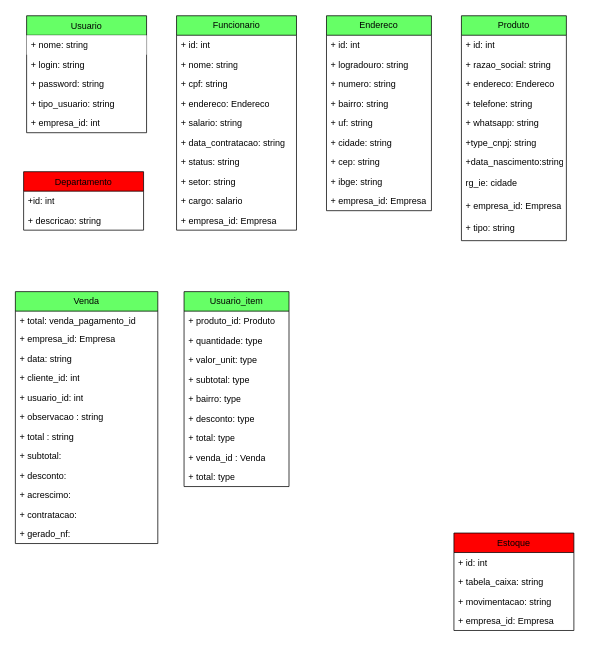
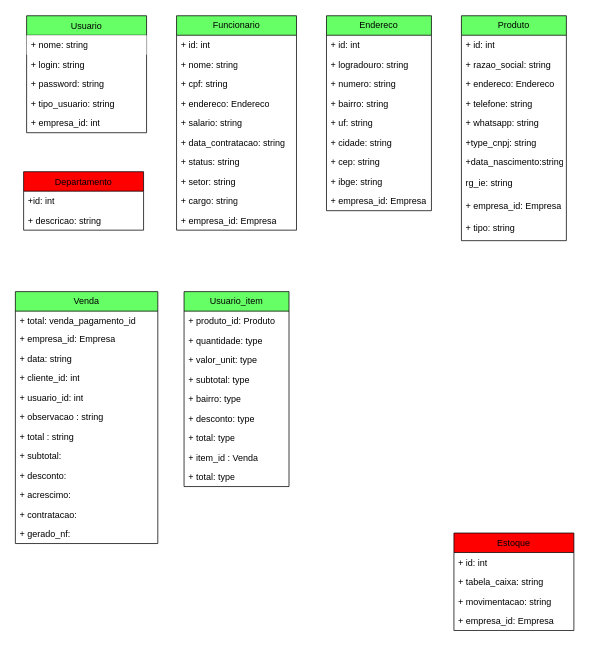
node "rg_ie: cidade": label "rg_ie: cidade" -> "rg_ie: string"
node "+ cargo: salario": label "+ cargo: salario" -> "+ cargo: string"
node "+ venda_id : Venda": label "+ venda_id : Venda" -> "+ item_id : Venda"
